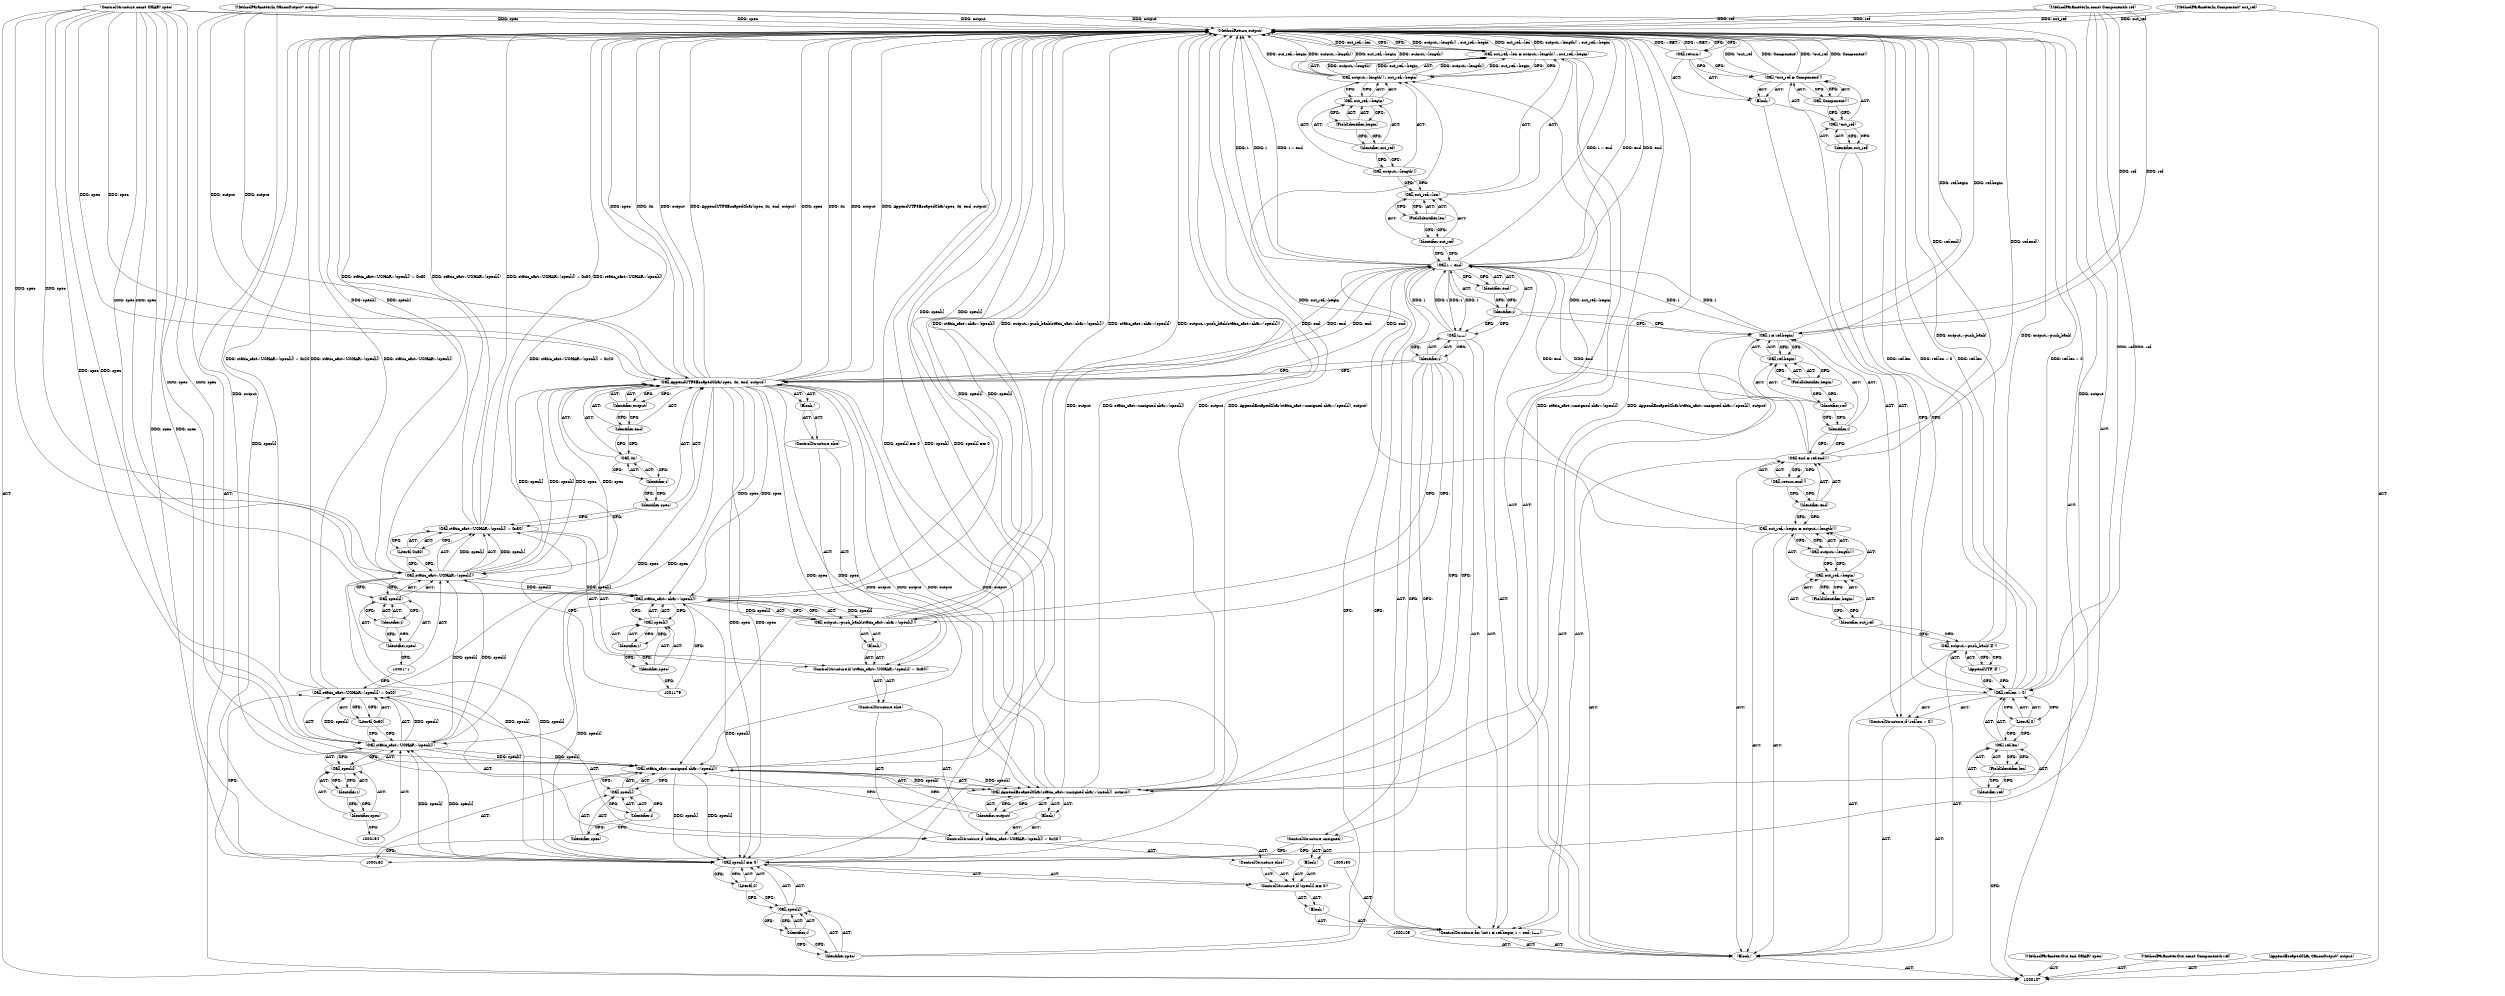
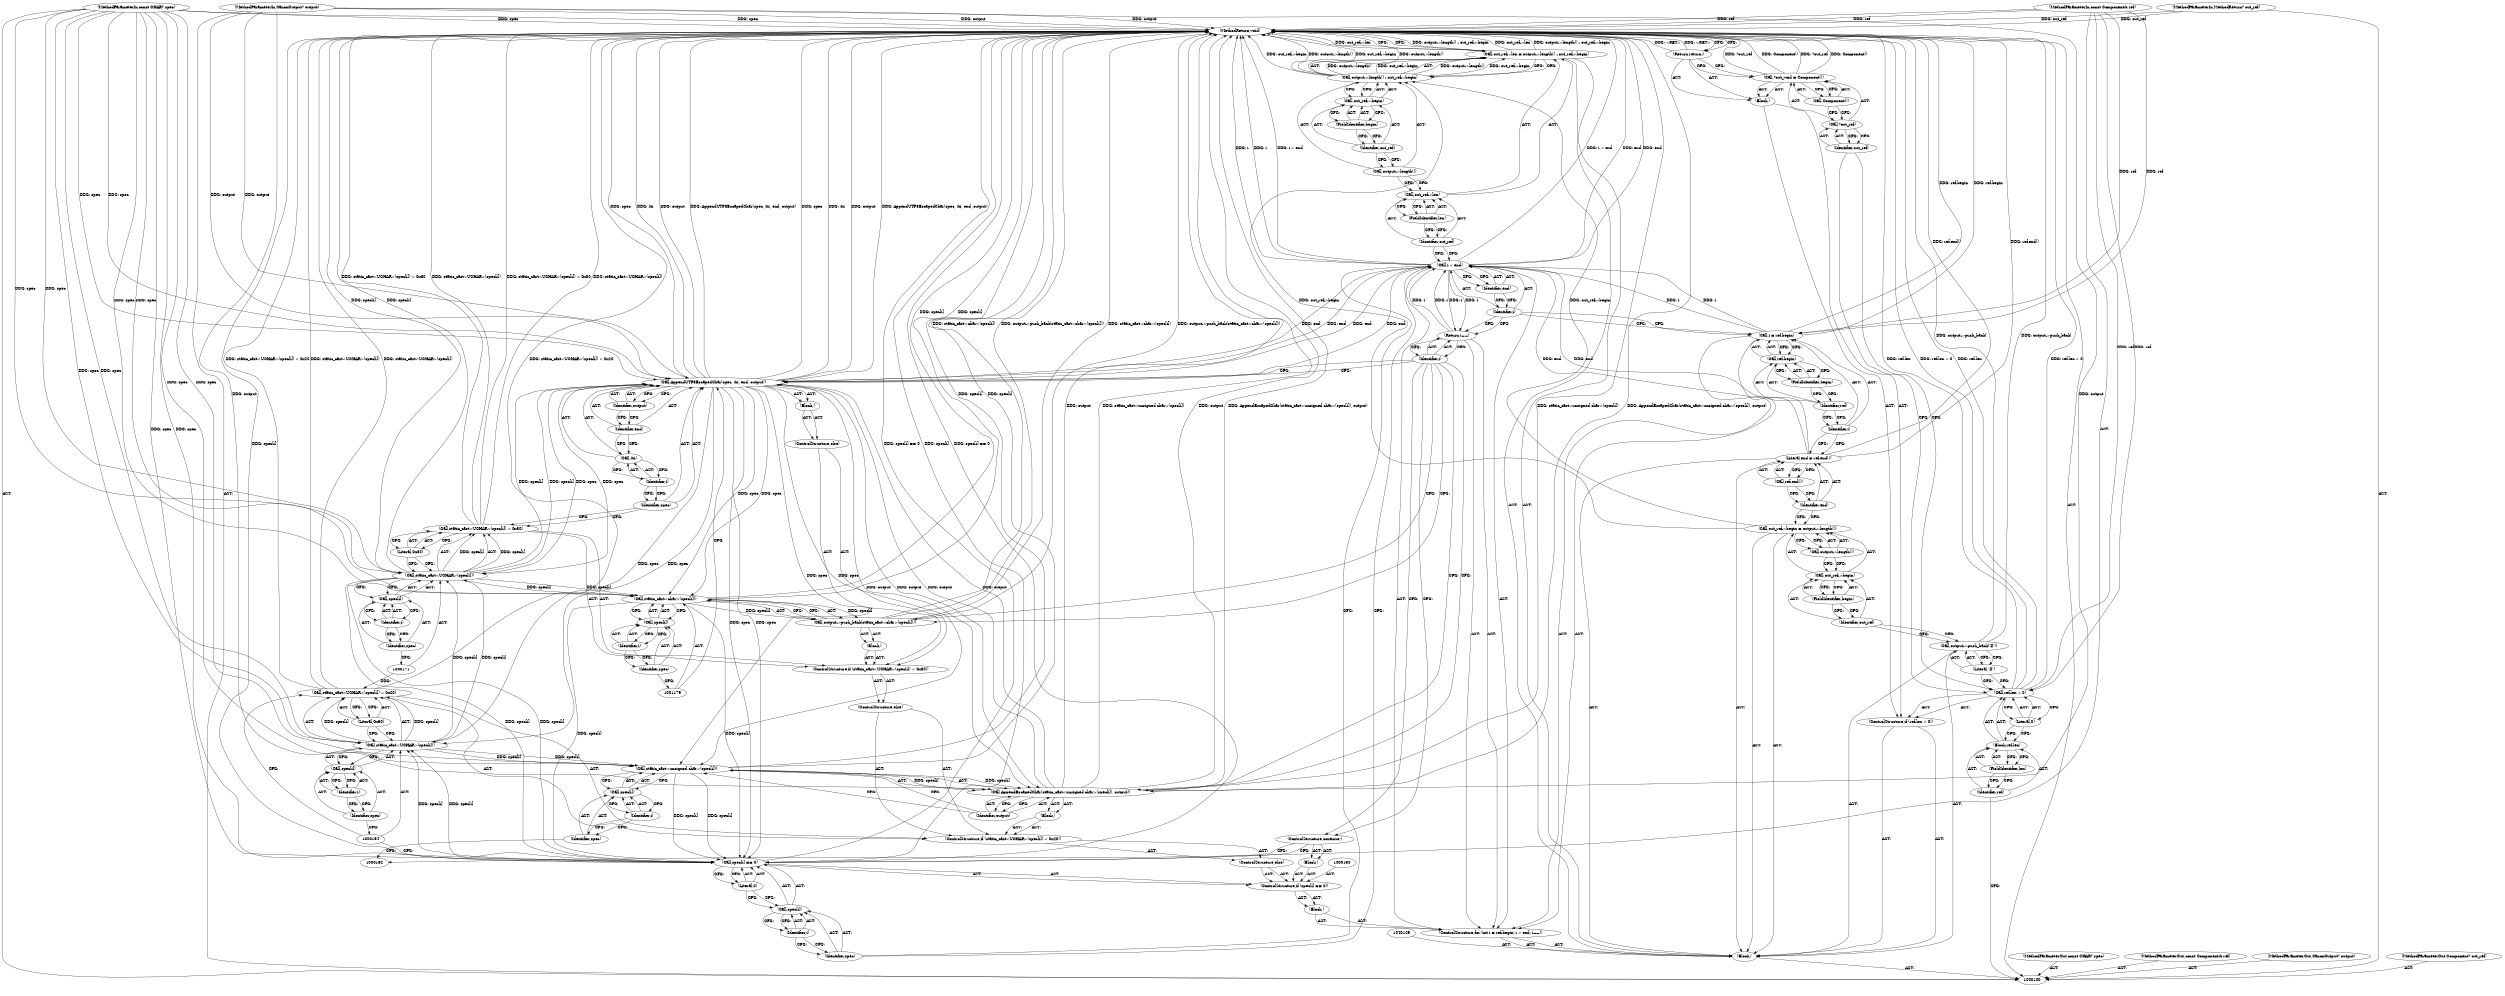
node "(ControlStructure,const CHAR* spec)": label "(ControlStructure,const CHAR* spec)" -> "(MethodParameterIn,const CHAR* spec)"
node "(MethodParameterIn,Component* out_ref)": label "(MethodParameterIn,Component* out_ref)" -> "(MethodParameterIn,MethodReturn* out_ref)"
node "(MethodReturn,output)": label "(MethodReturn,output)" -> "(MethodReturn,void)"
node "(Call,return;)": label "(Call,return;)" -> "(Return,return;)"
node "(Call,*out_ref = Component())": label "(Call,*out_ref = Component())" -> "(Call,*out_void = Component())"
node "(Call,i++)": label "(Call,i++)" -> "(Return,i++)"
node "(Call,end = ref.end())": label "(Call,end = ref.end())" -> "(Literal,end = ref.end())"
node "(Call,return.end())": label "(Call,return.end())" -> "(Call,ref.end())"
node "(Literal,0x80)": label "(Literal,0x80)" -> "(Literal,0x84)"
edge "1001179" -> "(Call,static_cast<UCHAR>(spec[i]) < 0x80)": now "1001179" -> "(Call,AppendUTF8EscapedChar(spec, &i, end, output))"
edge "1001179" -> "(Call,static_cast<char>(spec[i]))": label "CFG: " -> "AST: "
node "(AppendUTF,'#')": label "(AppendUTF,'#')" -> "(Literal,'#')"
edge "1000171" -> "(Call,static_cast<UCHAR>(spec[i]) < 0x20)": label "CFG: " -> "DDG: "
node "(Call,ref.len)": label "(Call,ref.len)" -> "(Block,ref.len)"
edge "1000162" -> "(Call,static_cast<unsigned char>(spec[i]))": removed, label "AST:"
edge "1000162" -> "(Call,static_cast<UCHAR>(spec[i]) < 0x20)": now "1000154" -> "(Call,static_cast<UCHAR>(spec[i]) < 0x20)"
node "(ControlStructure,unsigned;)": label "(ControlStructure,unsigned;)" -> "(ControlStructure,continue;)"
edge "1000154" -> "(Call,spec[i] == 0)": added, label "CFG:"
edge "1000130" -> "(ControlStructure,for (int i = ref.begin; i < end; i++))": now "1000130" -> "(ControlStructure,if (spec[i] == 0))"
node "1000125": label "1000125" -> "1040125"
node "(MethodParameterOut,end CHAR* spec)": label "(MethodParameterOut,end CHAR* spec)" -> "(MethodParameterOut,const CHAR* spec)"
node "(AppendEscapedChar,CanonOutput* output)": label "(AppendEscapedChar,CanonOutput* output)" -> "(MethodParameterOut,CanonOutput* output)"
node "(MethodParameterOut,Component* out_ref)": added
node "1000107": label "1000107" -> "1000100"
